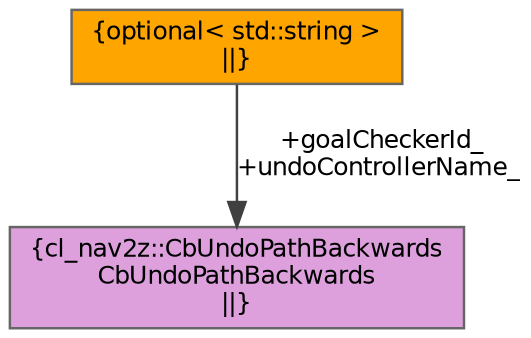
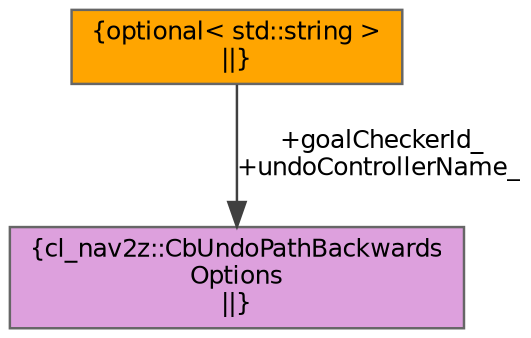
node "{cl_nav2z::CbUndoPathBackwards CbUndoPathBackwards ||}": label "{cl_nav2z::CbUndoPathBackwards CbUndoPathBackwards ||}" -> "{cl_nav2z::CbUndoPathBackwards Options ||}"
